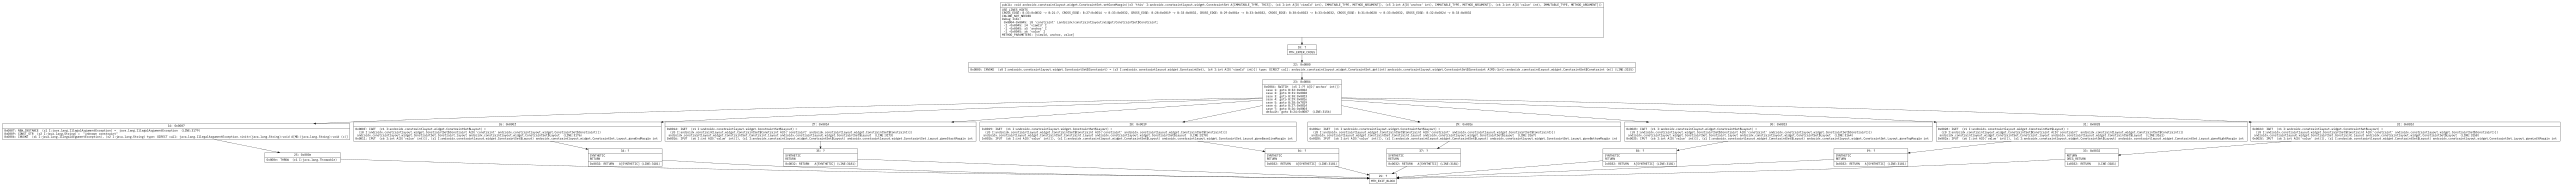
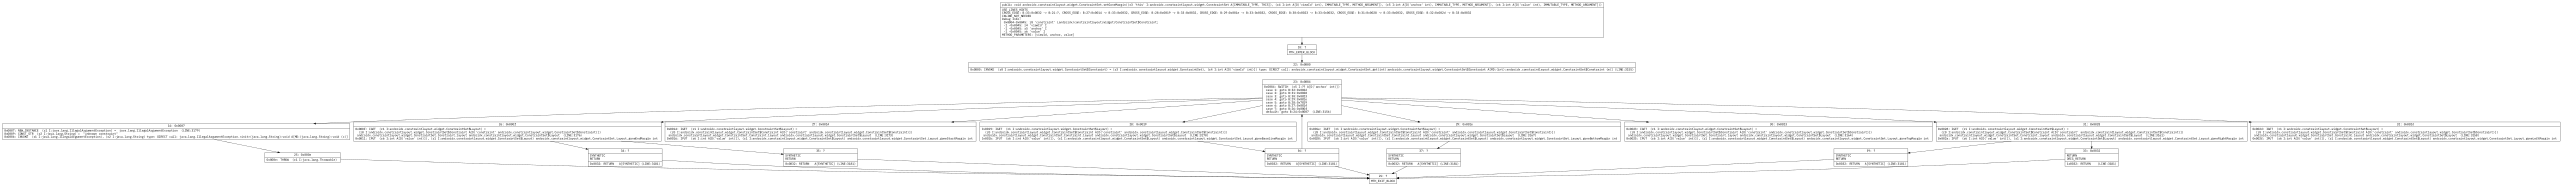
node "20: ?": text "MTH_ENTER_CROSS" -> "MTH_ENTER_BLOCK"
edge "22: 0x0000" -> "23: 0x0004": now "36: ?" -> "23: 0x0004"
edge "27: 0x0014" -> "35: ?": now "26: 0x000f" -> "35: ?"
edge "32: 0x002d" -> "33: 0x0032": now "31: 0x0028" -> "33: 0x0032"
node "38: ?": removed
